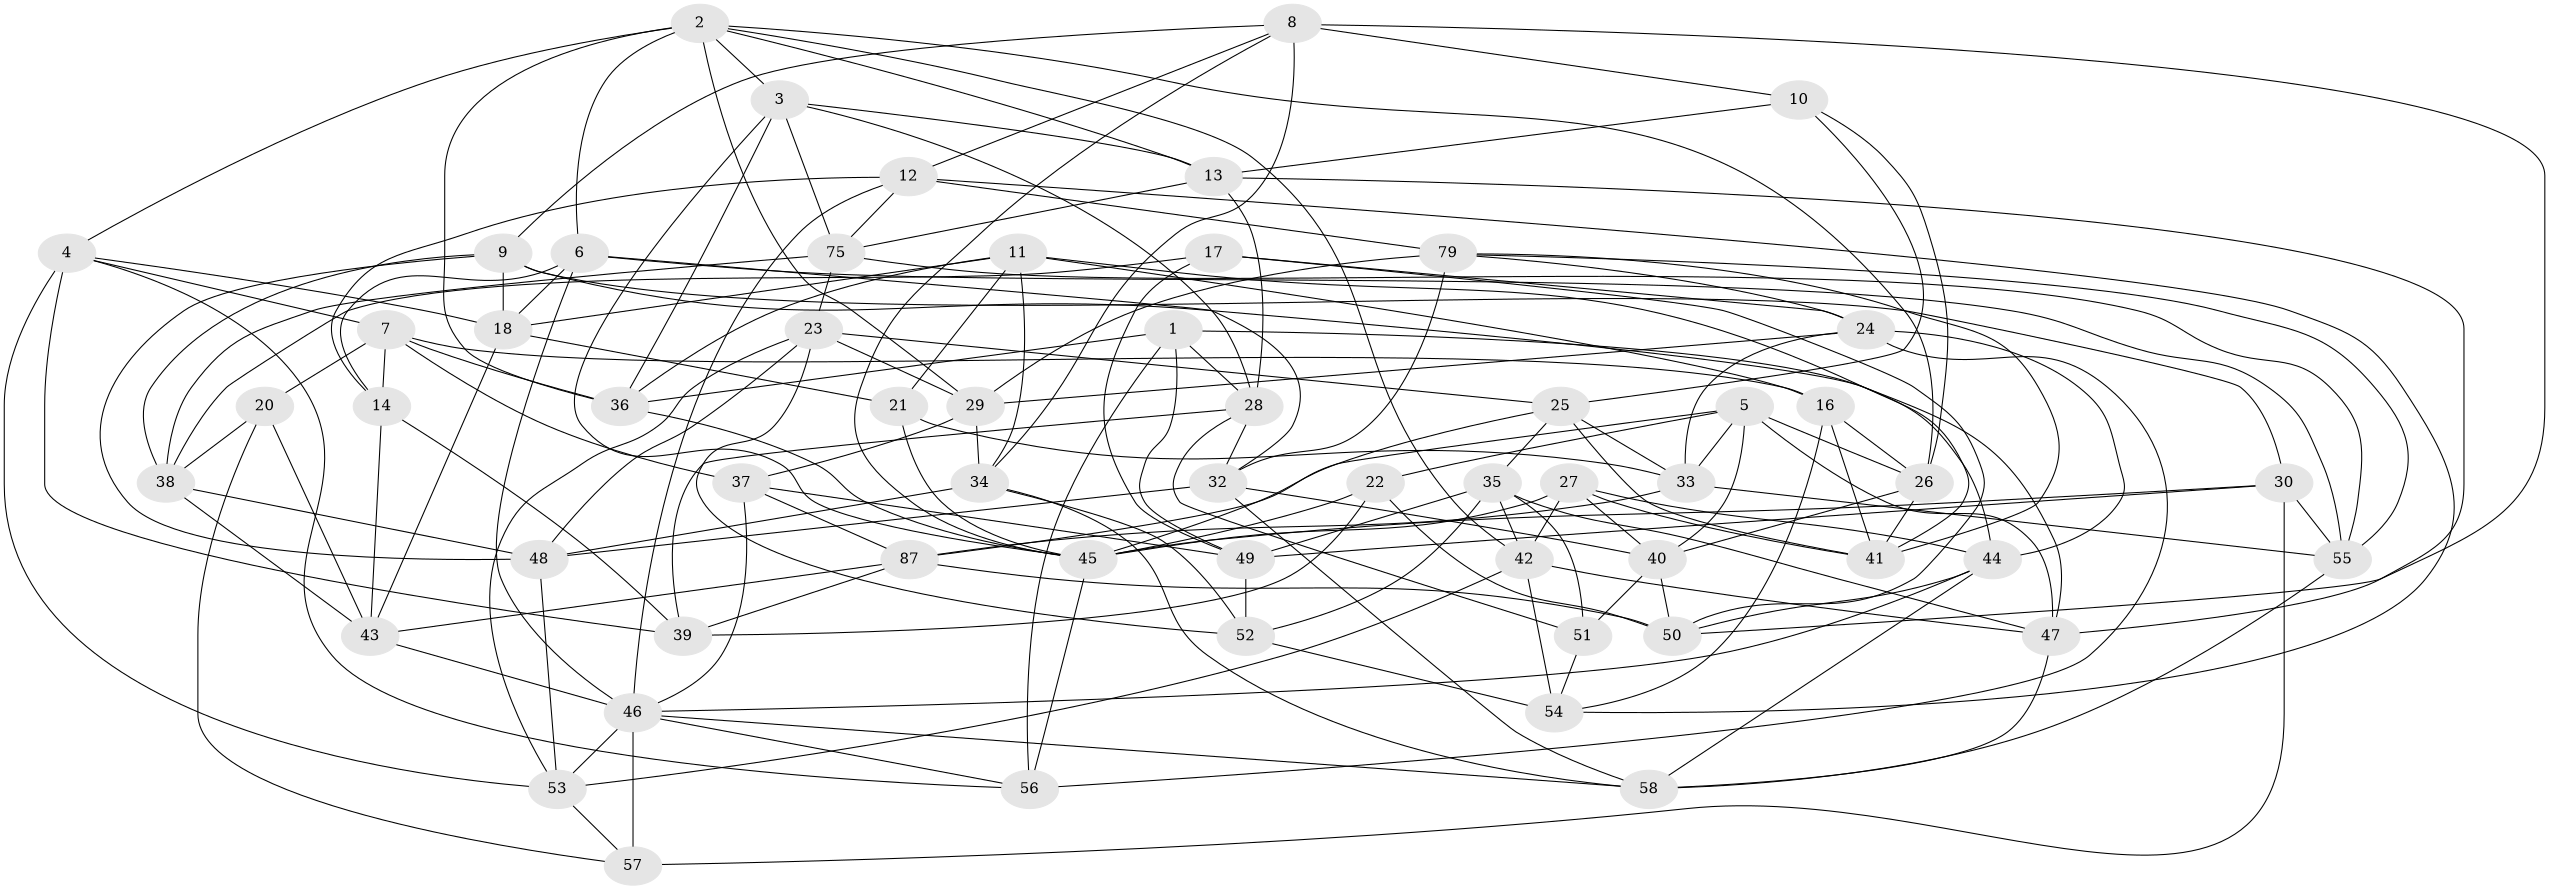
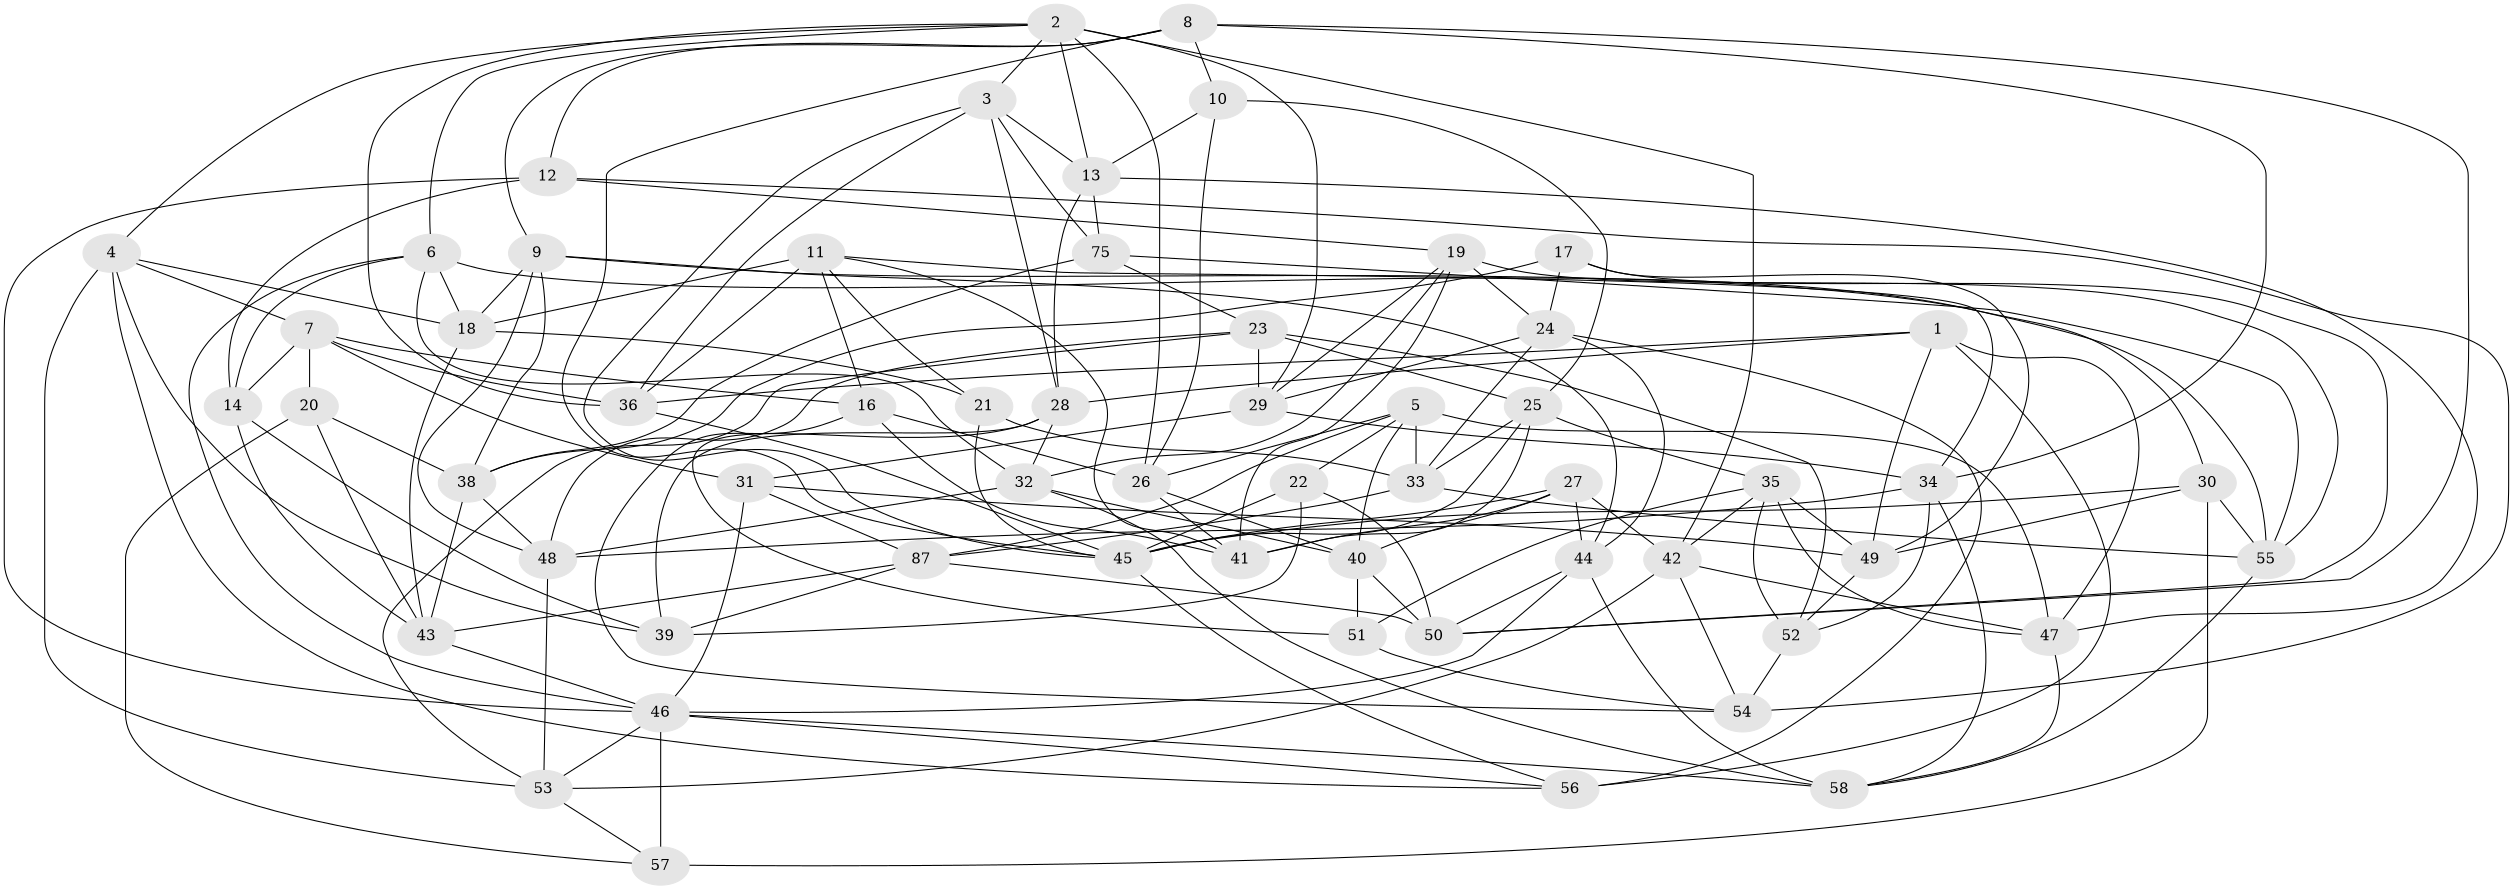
edge "12" -- "75": removed
node "79": label "79" -> "19"
node "37": label "37" -> "31"
